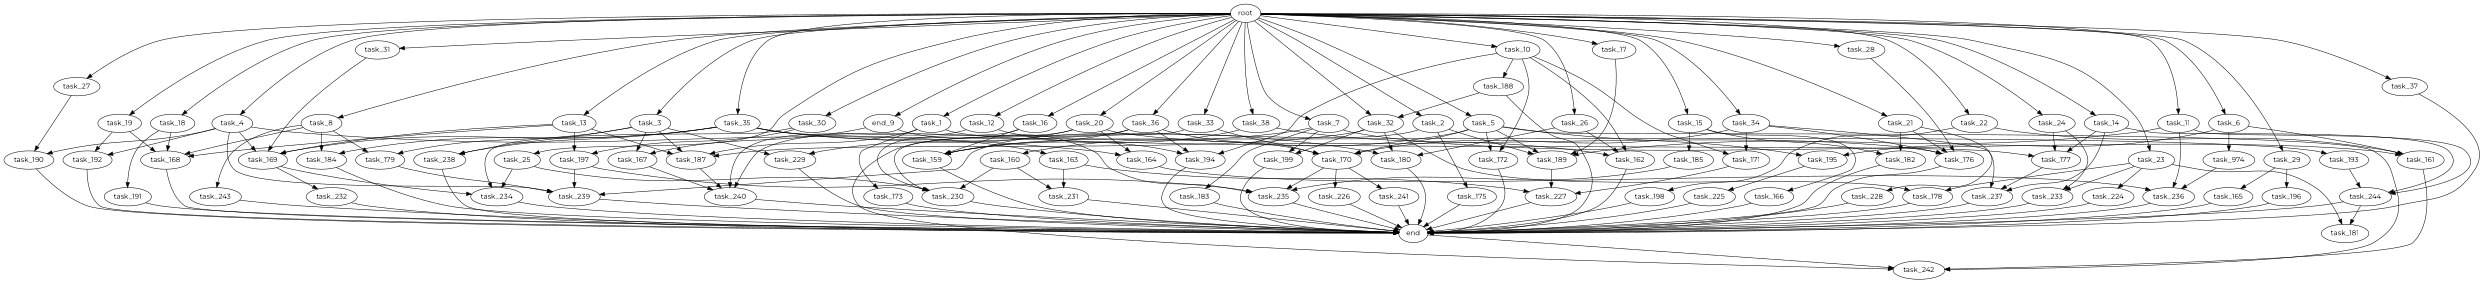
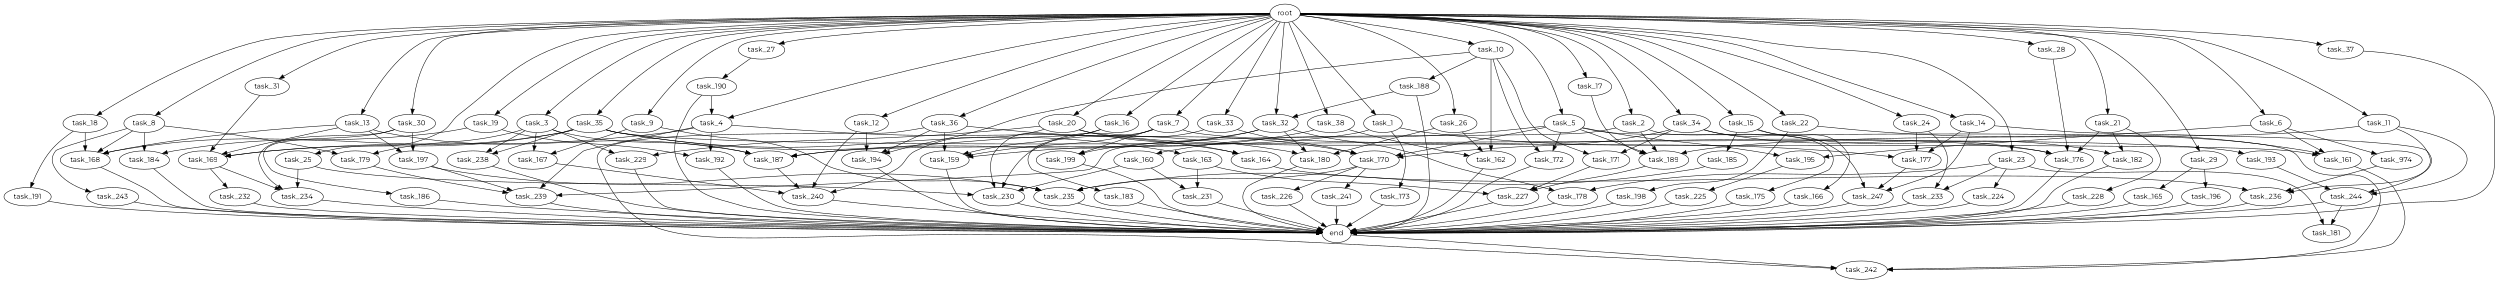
node "end_9": label "end_9" -> "task_9"
edge "task_4" -> "task_190": reversed
node "task_186": added
node "task_237": label "task_237" -> "task_247"
